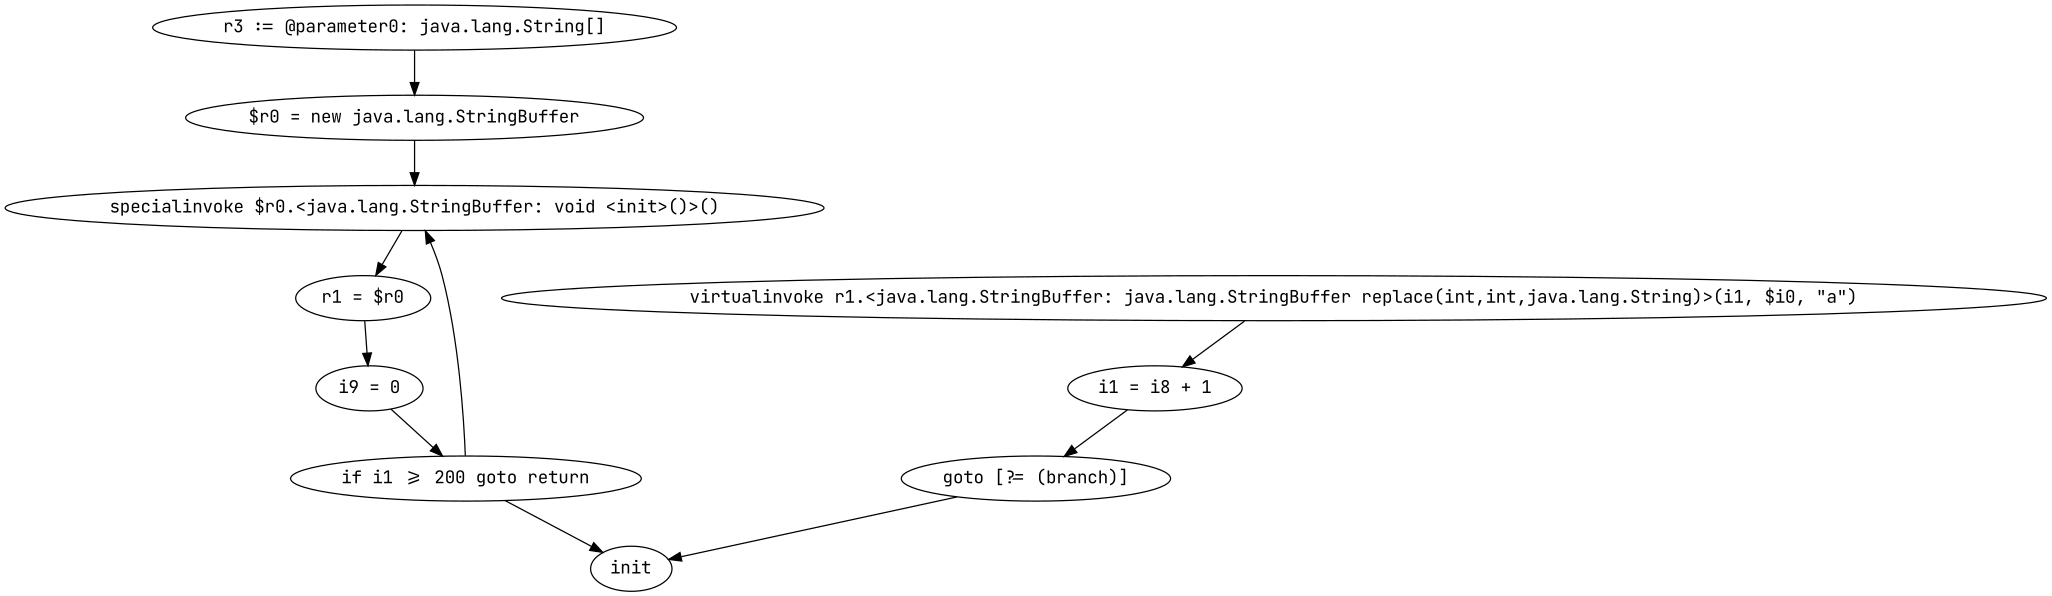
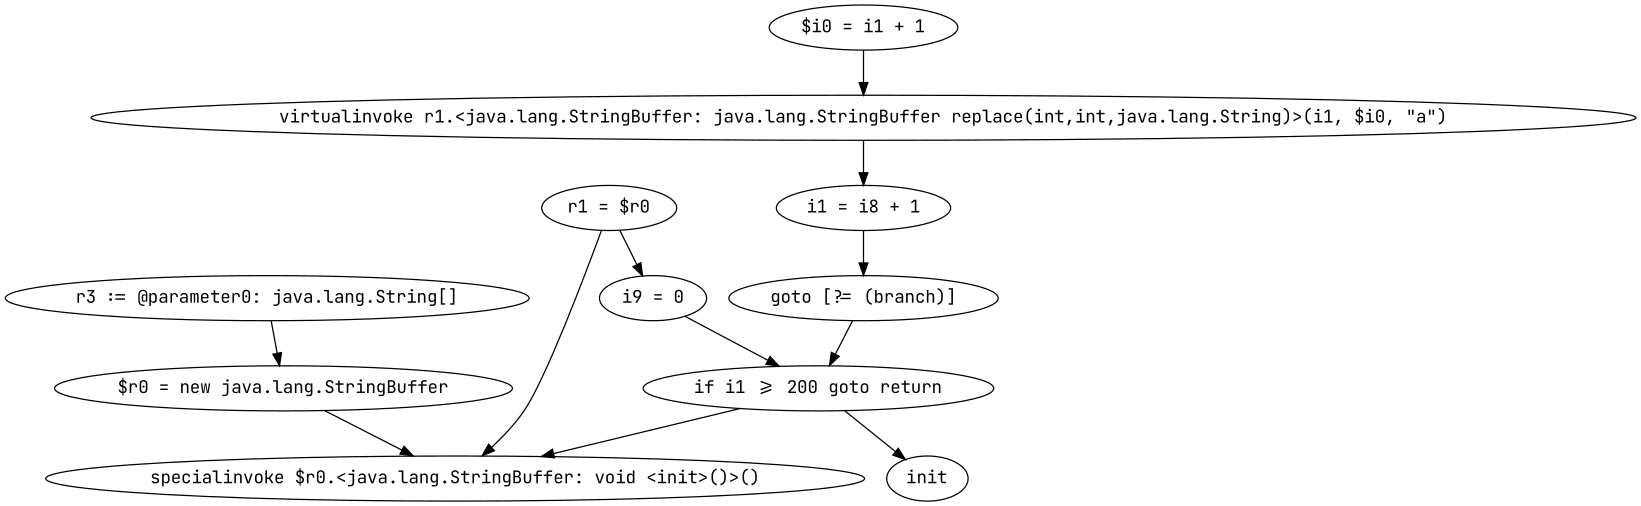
node "$i0 = i1 + 1": added
edge "specialinvoke $r0.<java.lang.StringBuffer: void <init>()>()" -> "r1 = $r0": reversed
edge "goto [?= (branch)]" -> "init": now "goto [?= (branch)]" -> "if i1 >= 200 goto return"
